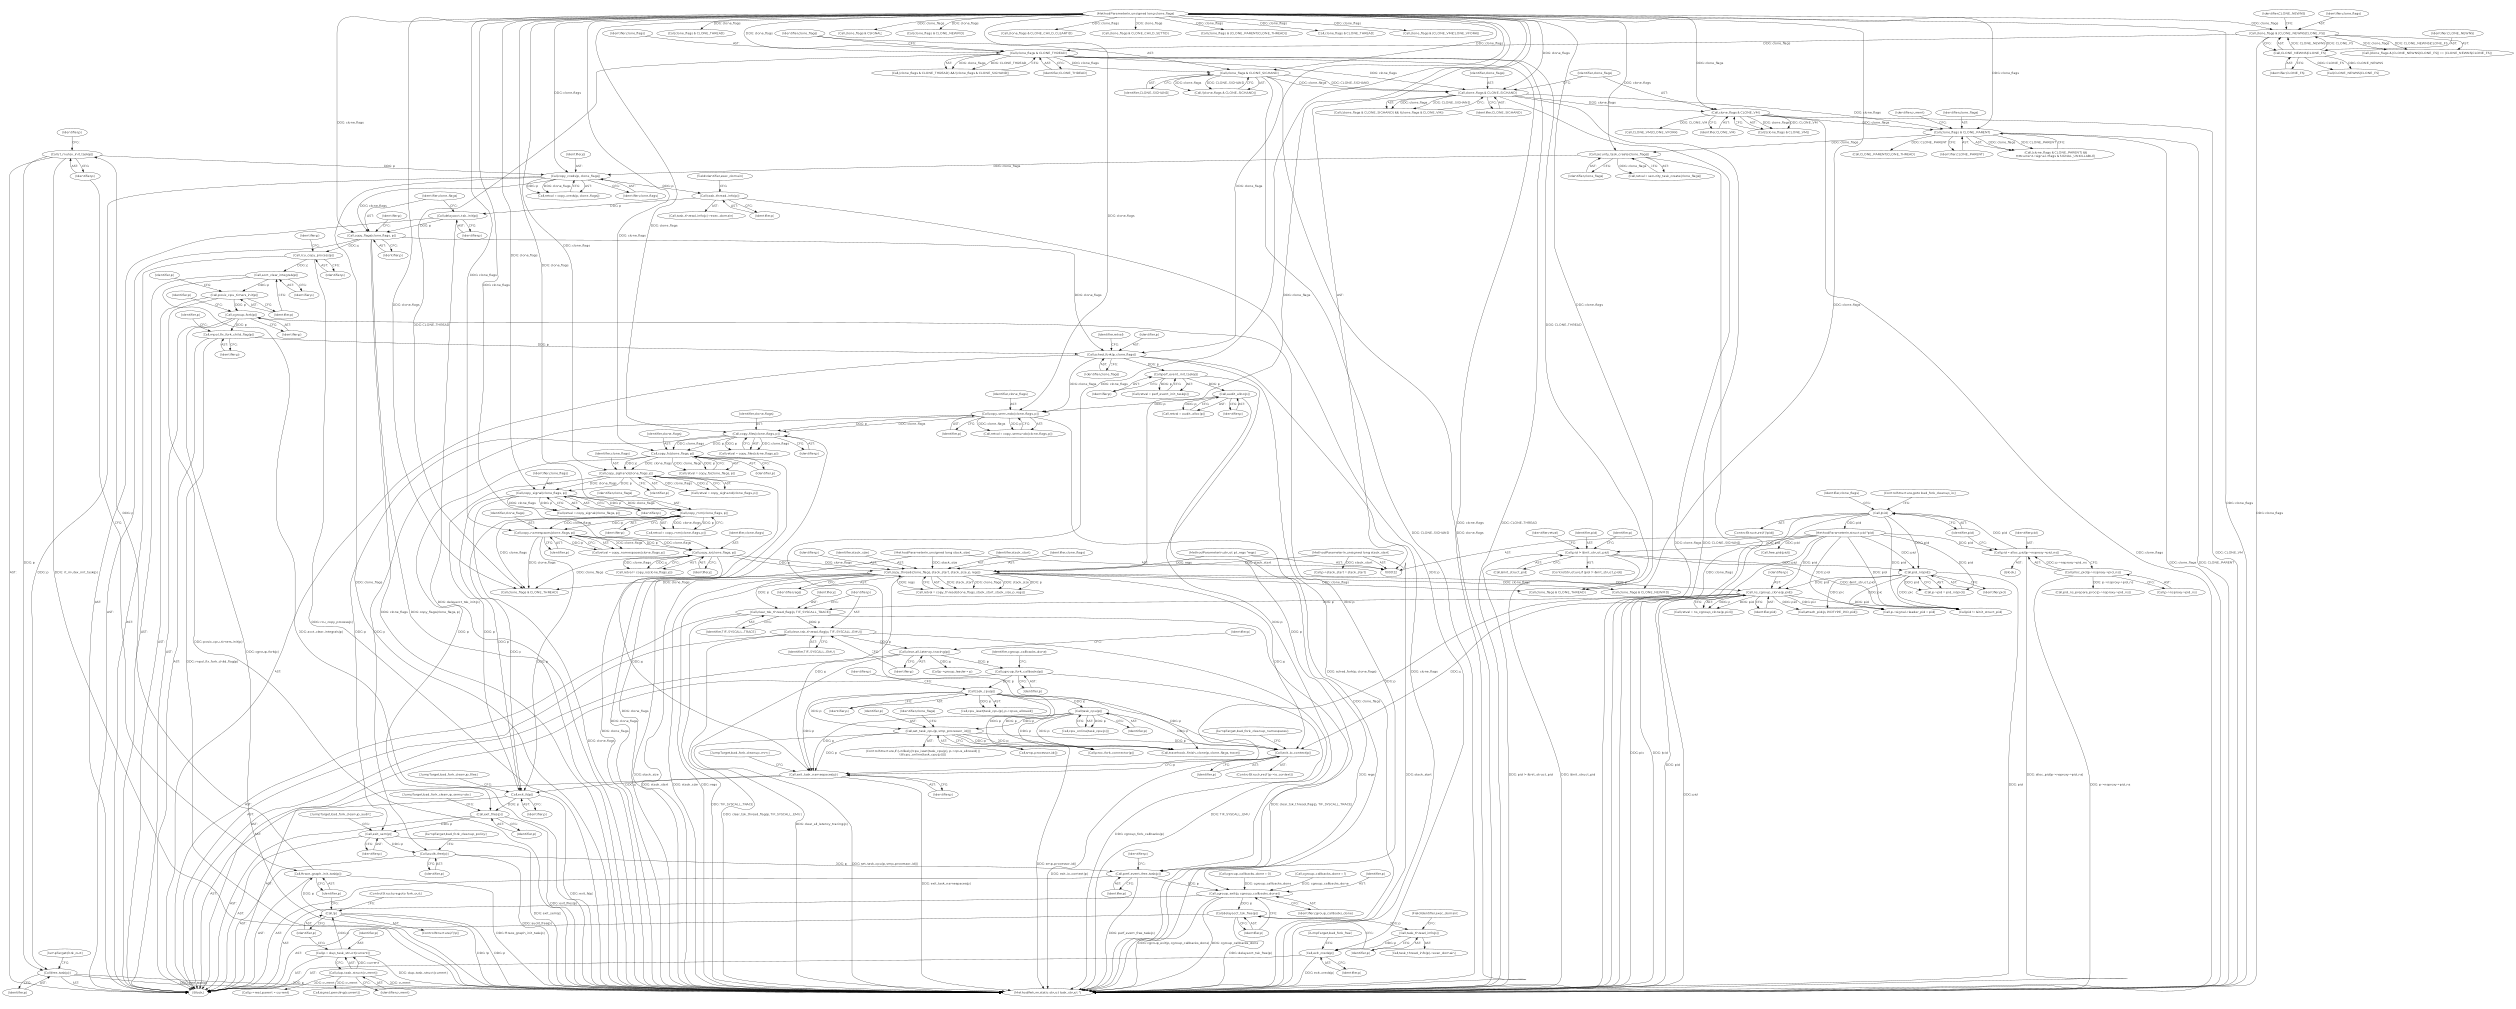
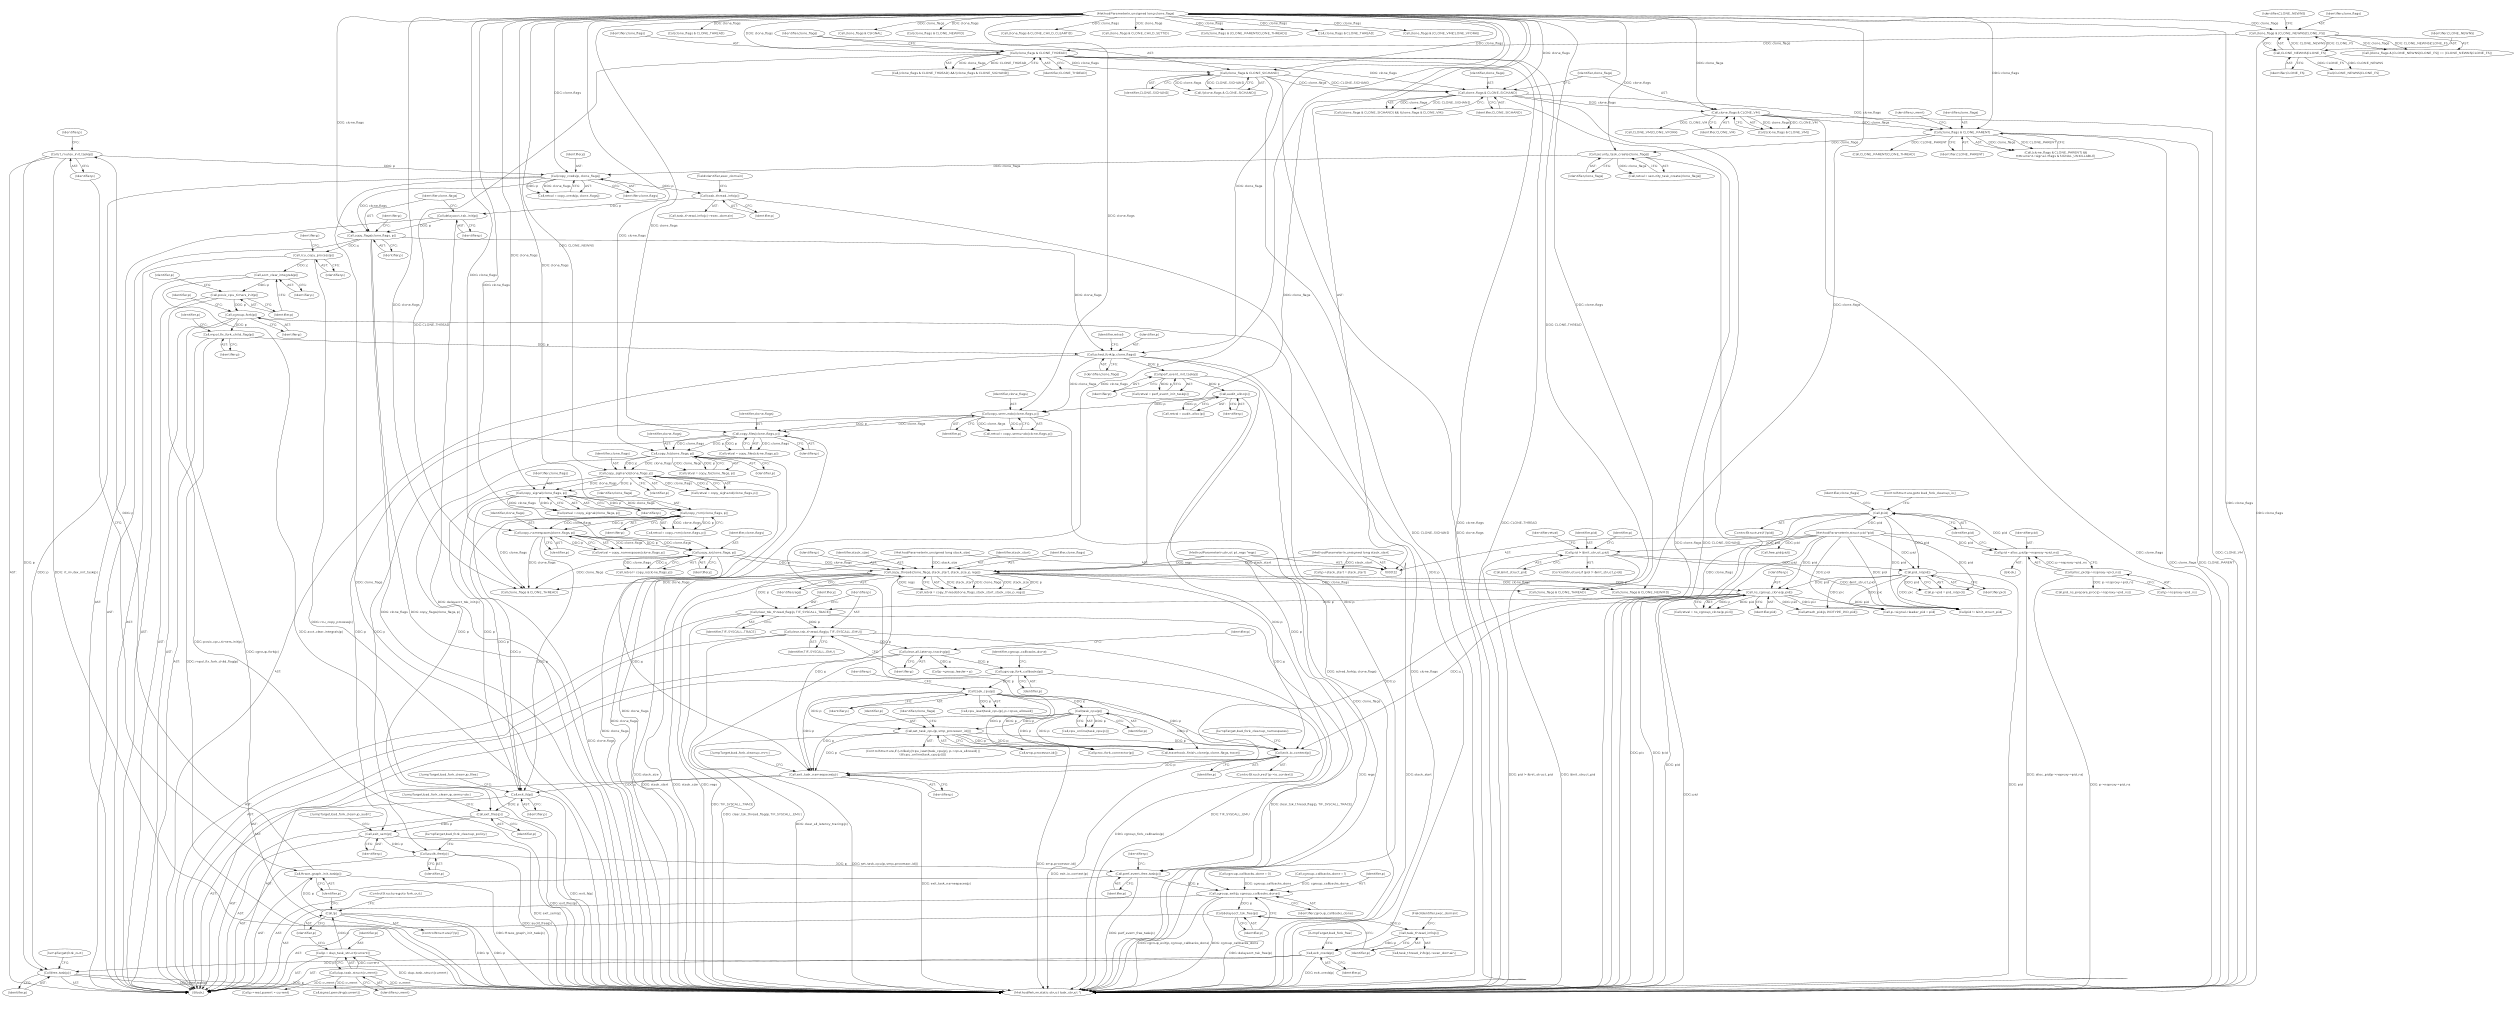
edge "(MethodParameterIn,unsigned long clone_flags)" -> "(Call,copy_sighand(clone_flags, p))": label "DDG: clone_flags" -> "DDG: CLONE_NEWNS"
edge "(Call,!pid)" -> "(MethodParameterIn,struct pid *pid)": reversed
edge "(Call,exit_io_context(p))" -> "(Call,exit_task_namespaces(p))": label "CFG: p" -> "DDG: p"
edge "(Call,exit_creds(p))" -> "(Call,free_task(p))": added, label "DDG: p"
